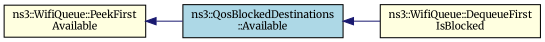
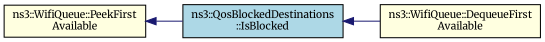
node "ns3::QosBlockedDestinations ::Available": label "ns3::QosBlockedDestinations ::Available" -> "ns3::QosBlockedDestinations ::IsBlocked"
node "ns3::WifiQueue::DequeueFirst IsBlocked": label "ns3::WifiQueue::DequeueFirst IsBlocked" -> "ns3::WifiQueue::DequeueFirst Available"
